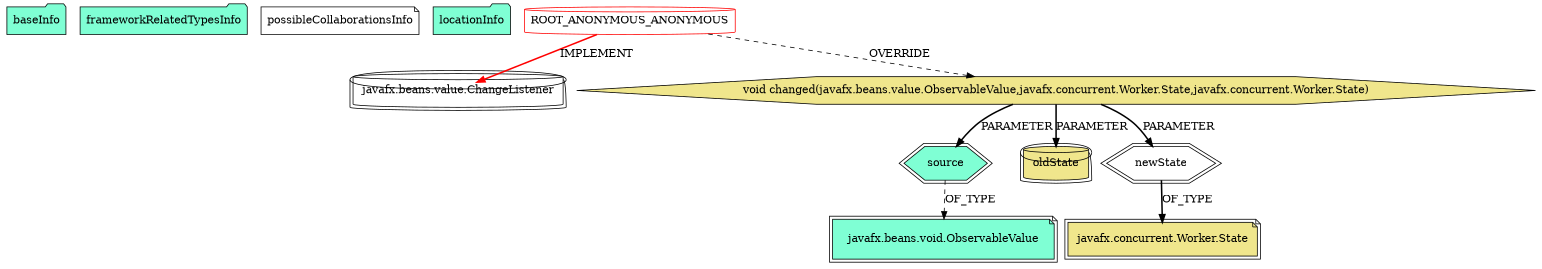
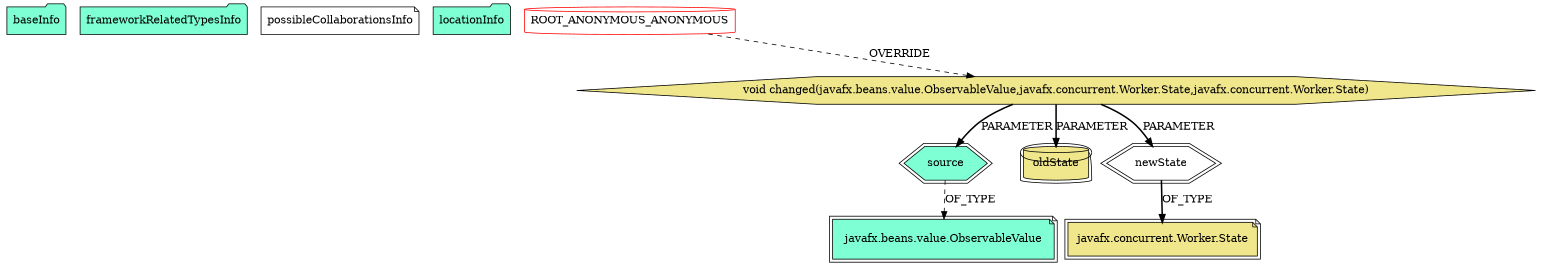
node "javafx.beans.value.ChangeListener": removed
node "javafx.beans.void.ObservableValue": label "javafx.beans.void.ObservableValue" -> "javafx.beans.value.ObservableValue"
